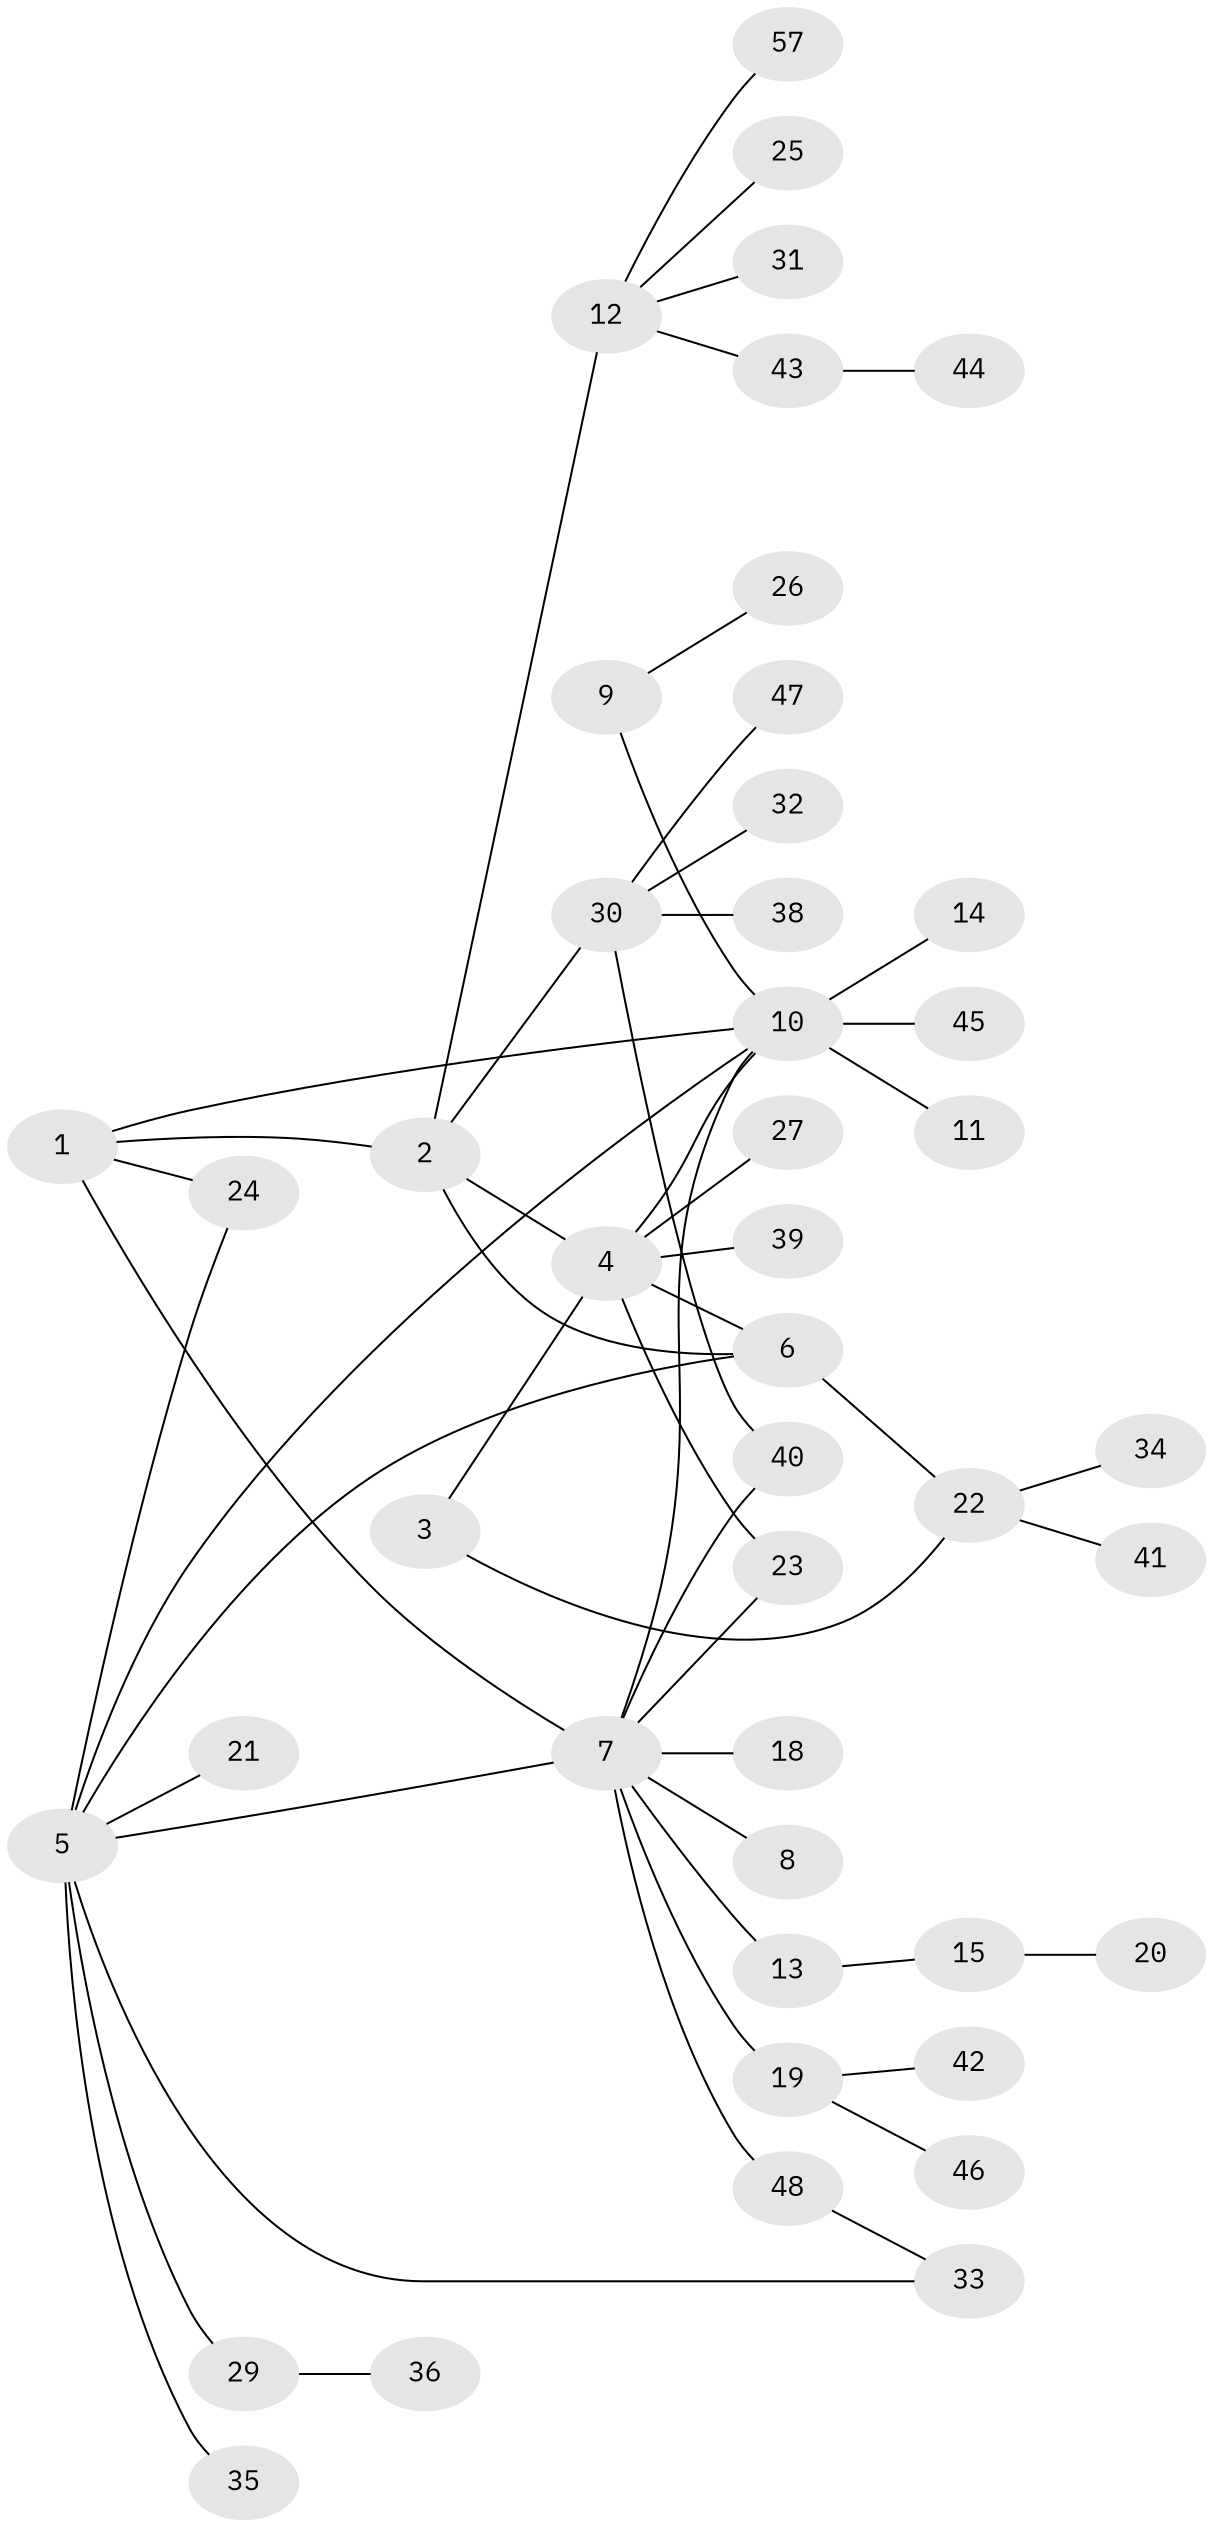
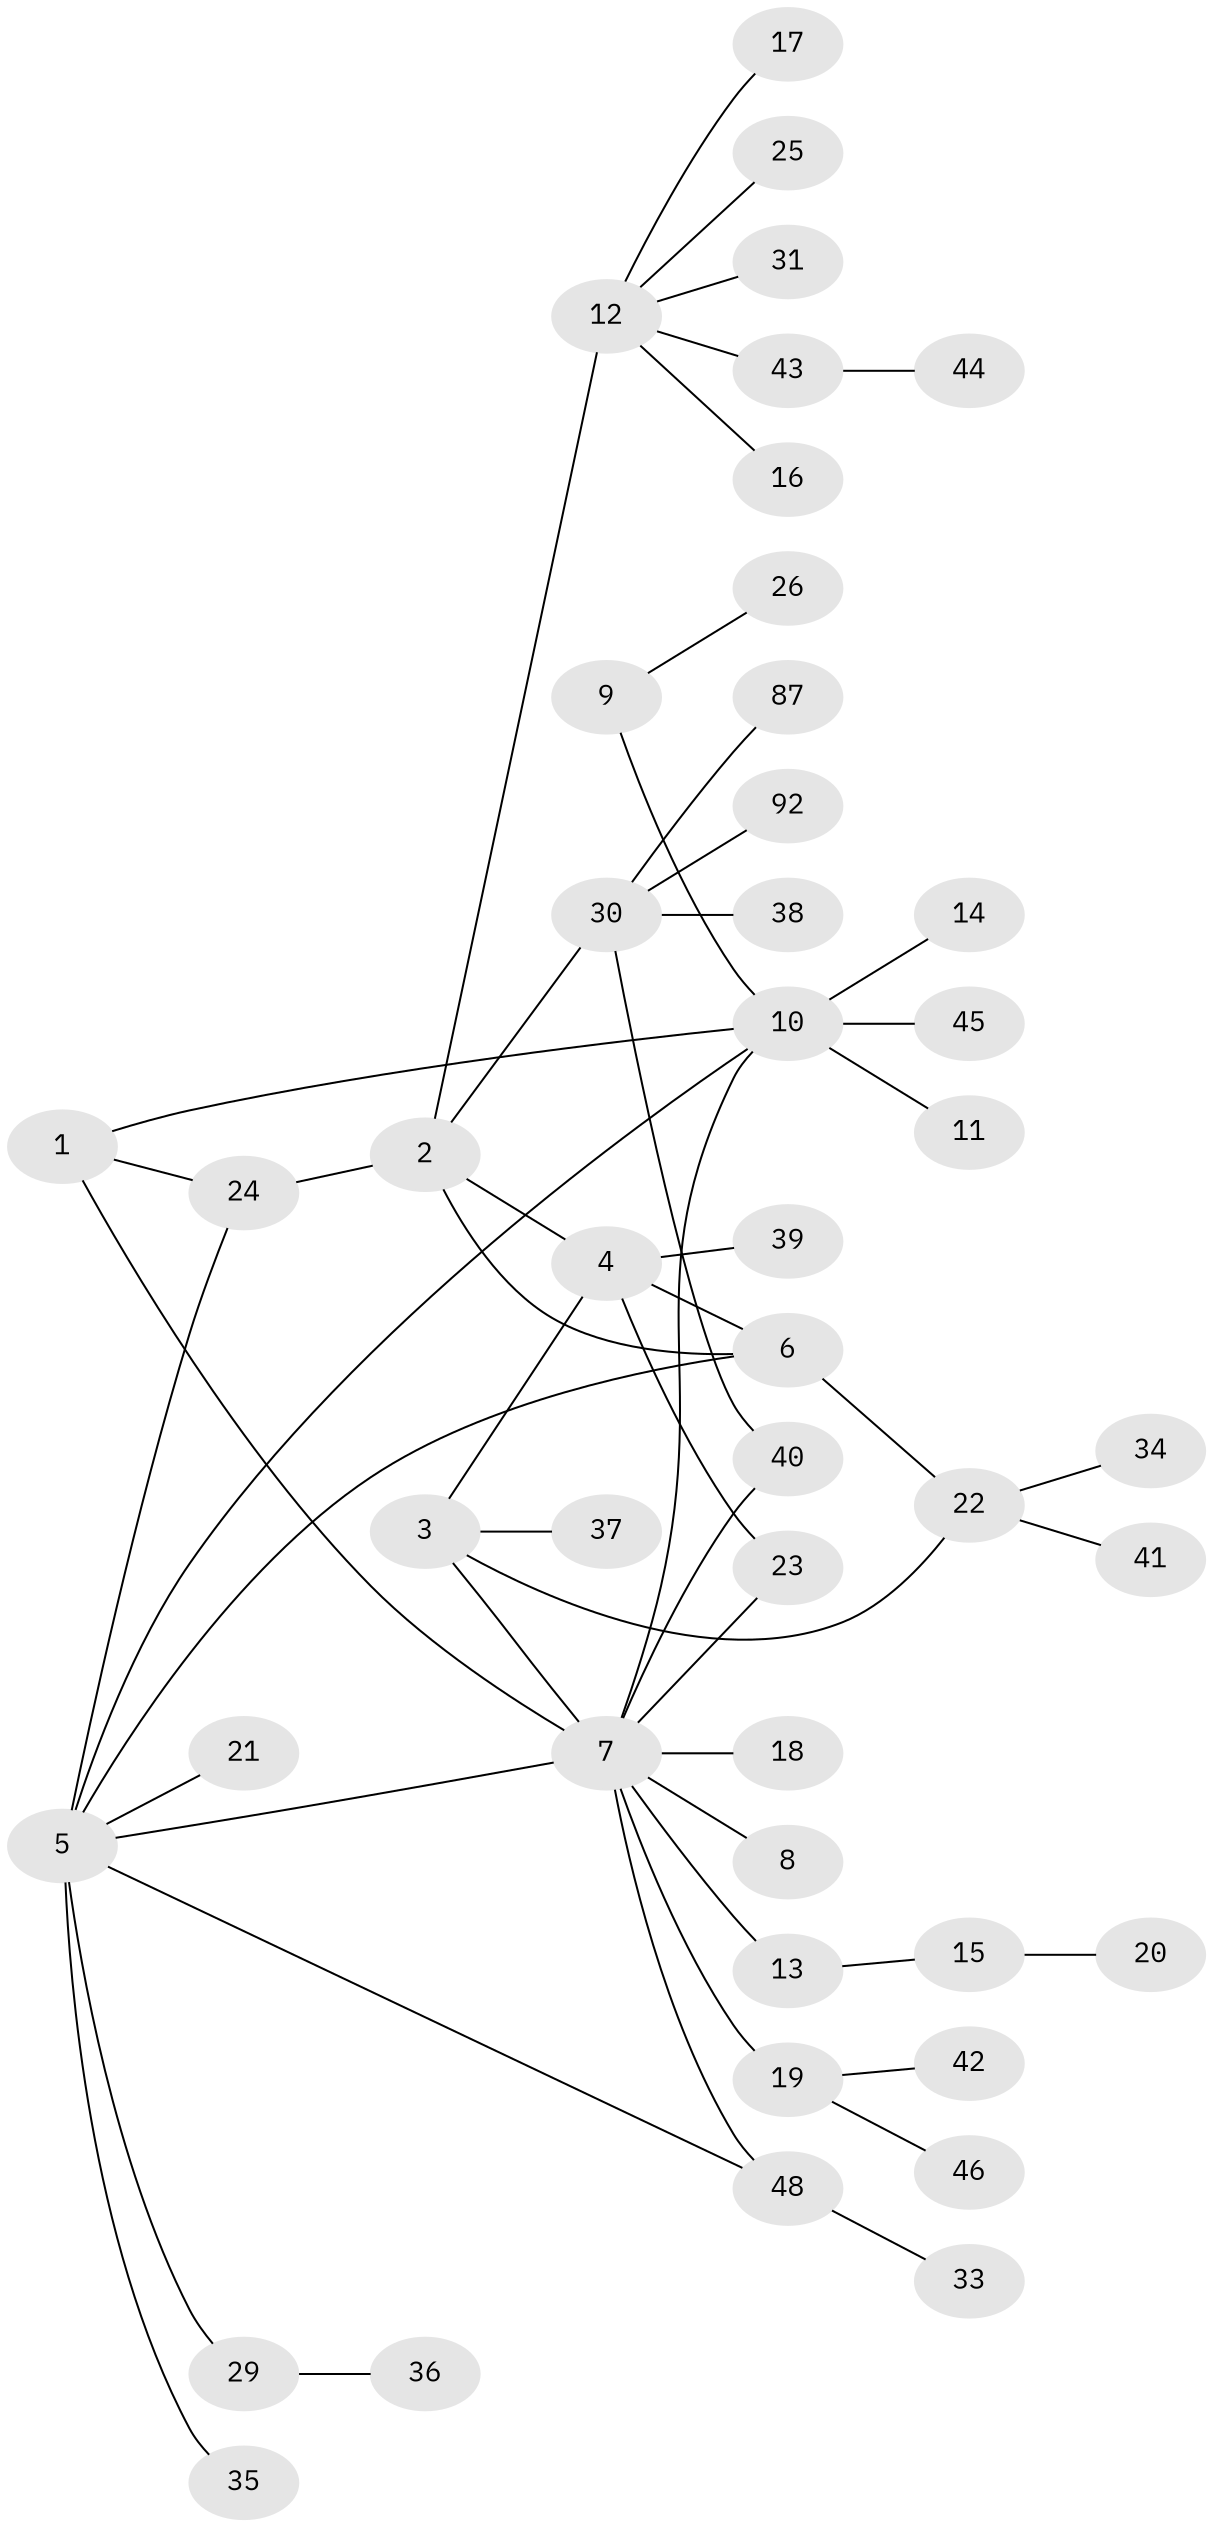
node "57": label "57" -> "17"
node "16": added
node "47": label "47" -> "87"
node "32": label "32" -> "92"
node "27": removed
edge "1" -- "2": now "24" -- "2"
edge "10" -- "4": removed
node "37": added
edge "3" -- "7": added
edge "5" -- "33": now "5" -- "48"
